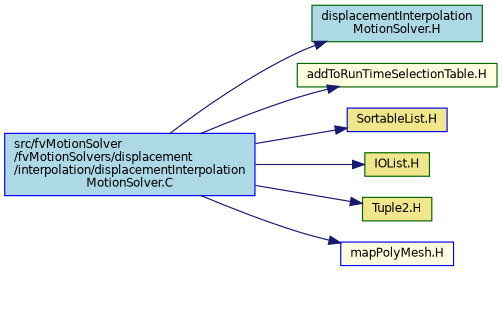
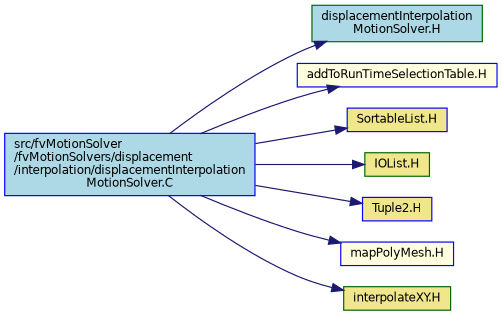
node "addToRunTimeSelectionTable.H": color darkgreen -> blue
node "Tuple2.H": color darkgreen -> blue
node "interpolateXY.H": added
